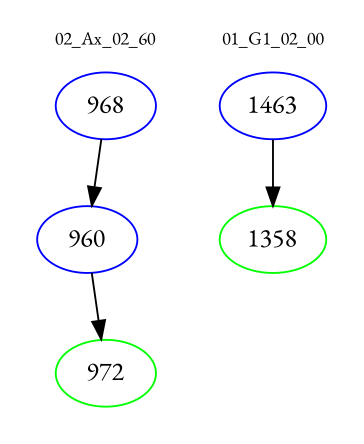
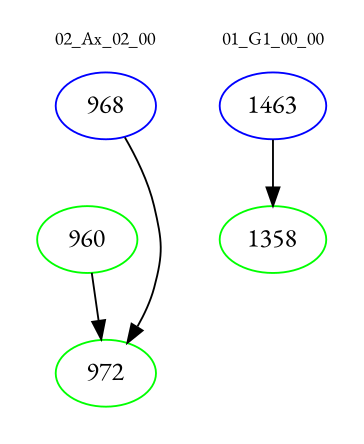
cluster "02_Ax_02_60": label "02_Ax_02_60" -> "02_Ax_02_00"
cluster "01_G1_02_00": label "01_G1_02_00" -> "01_G1_00_00"
edge "968" -> "960": now "968" -> "972"
node "960": color blue -> green
